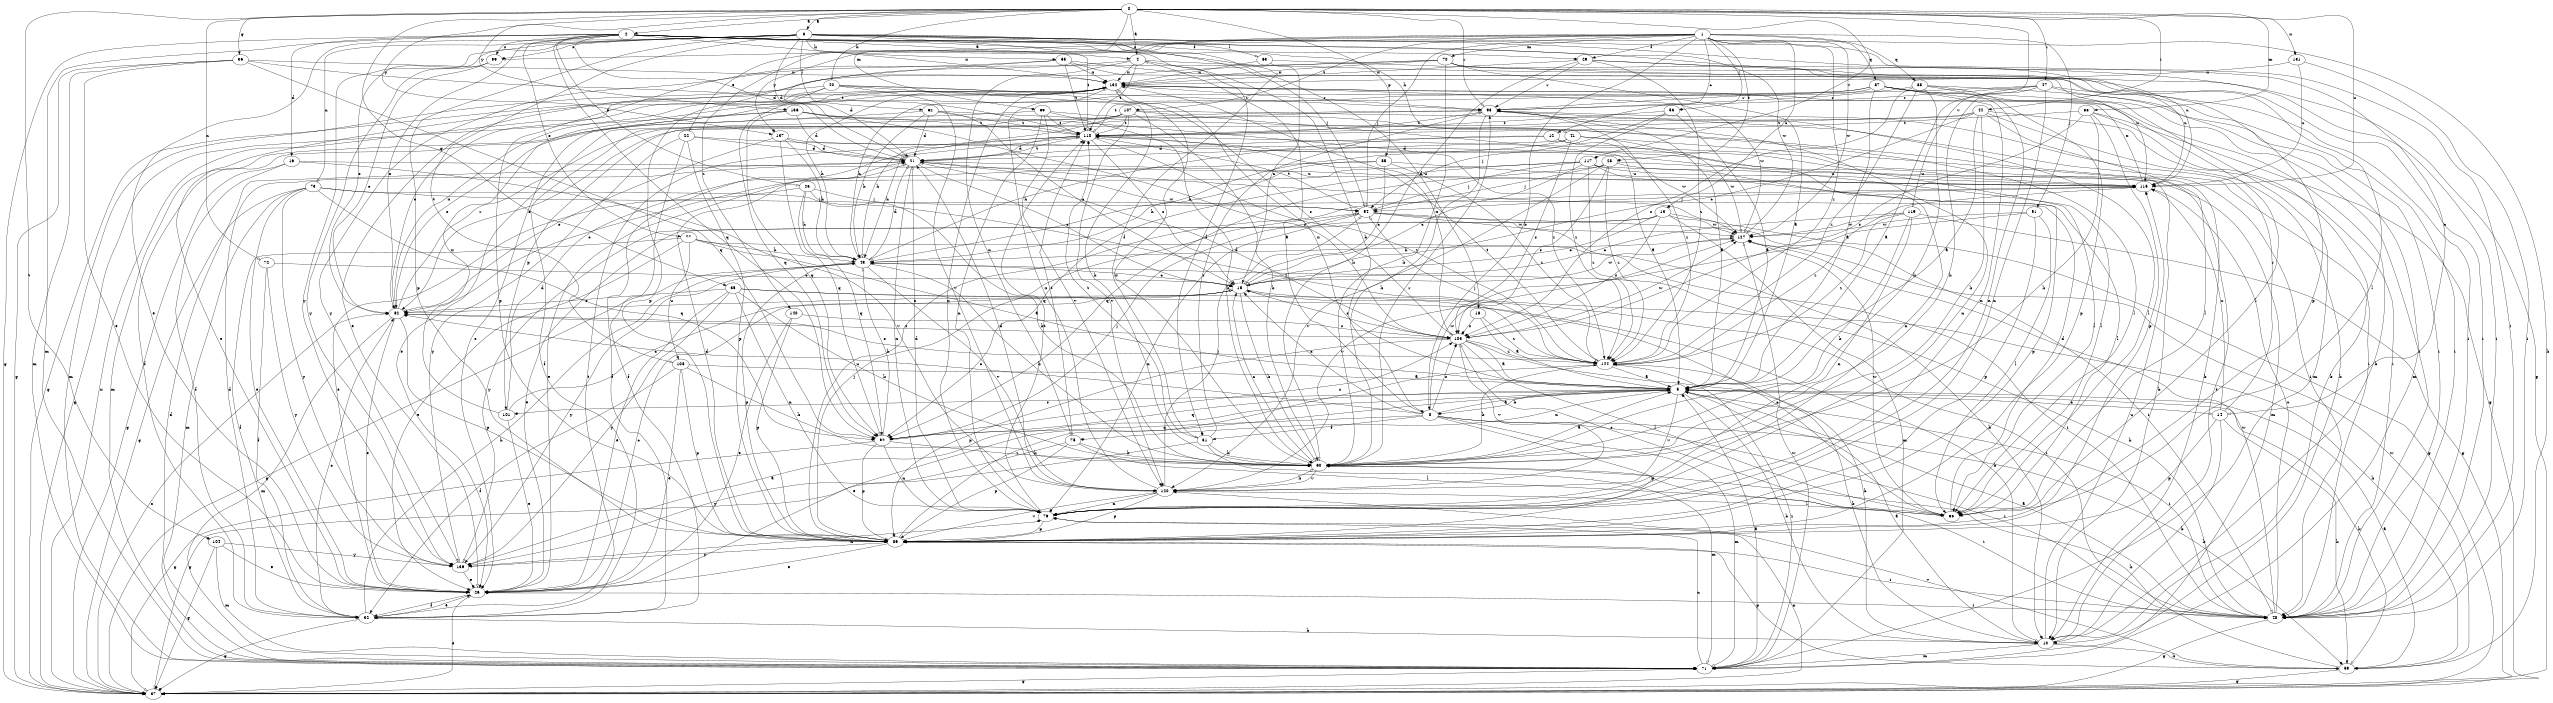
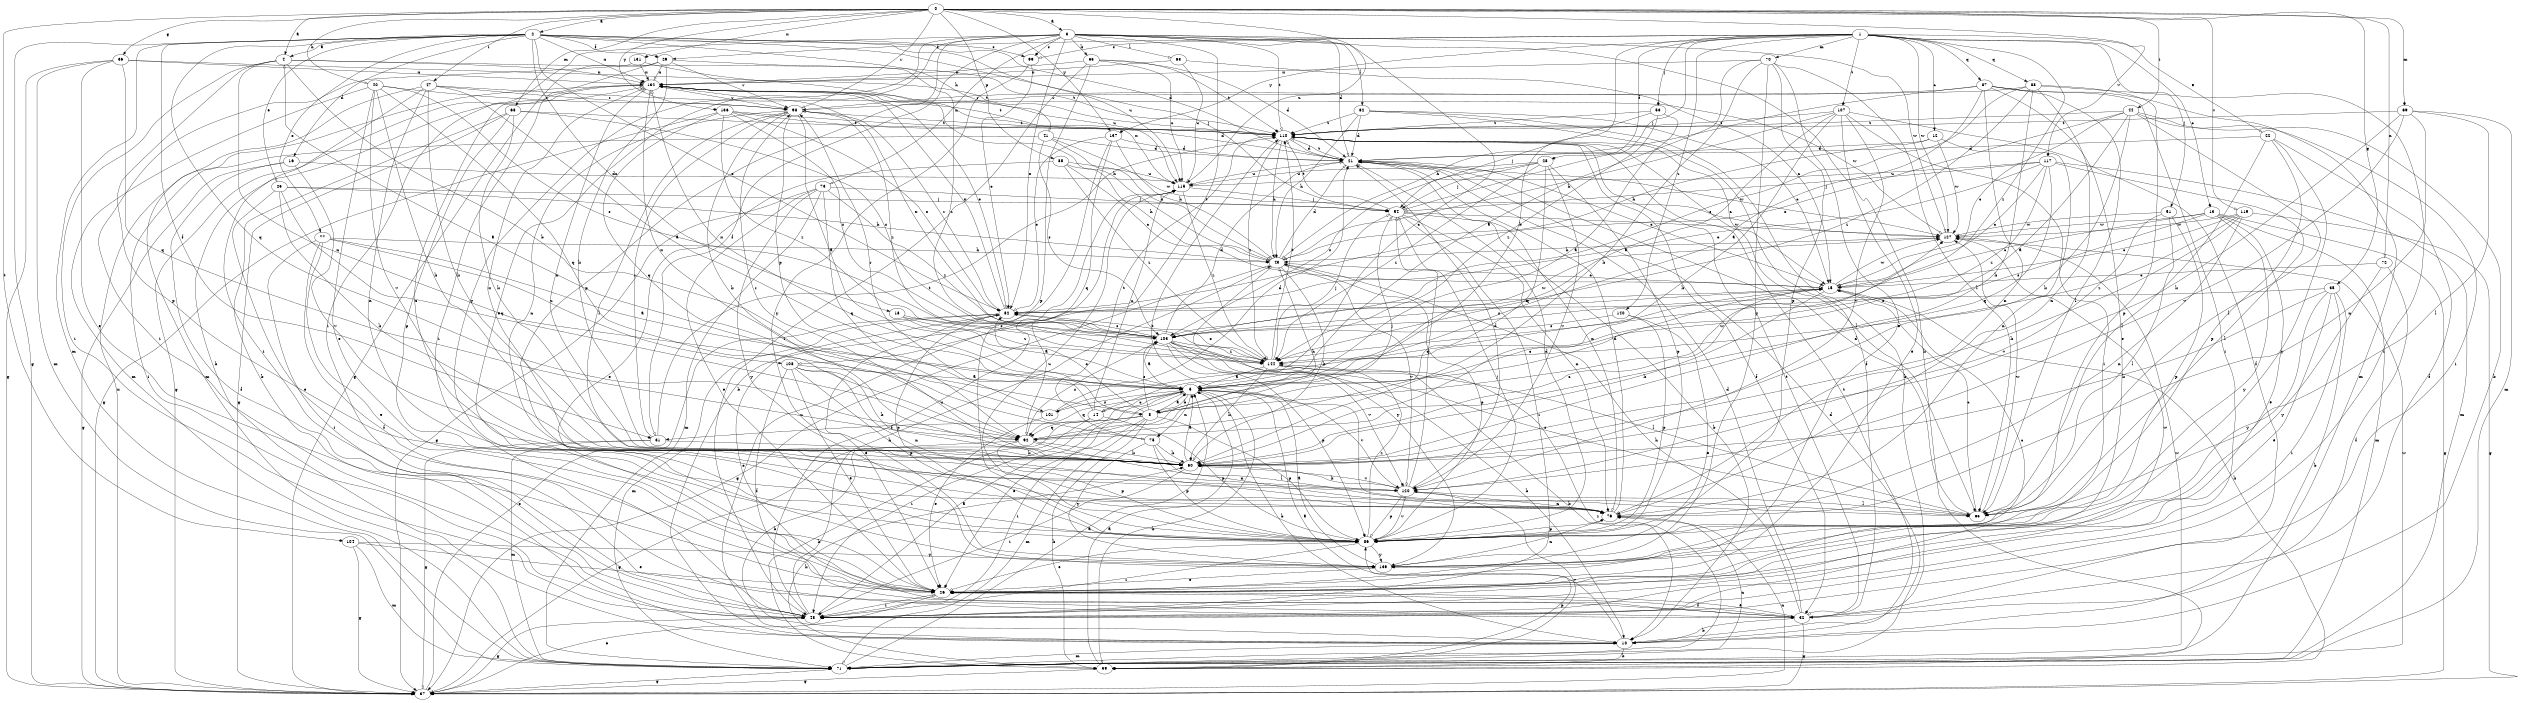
edge "35" -> "76": now "108" -> "76"
